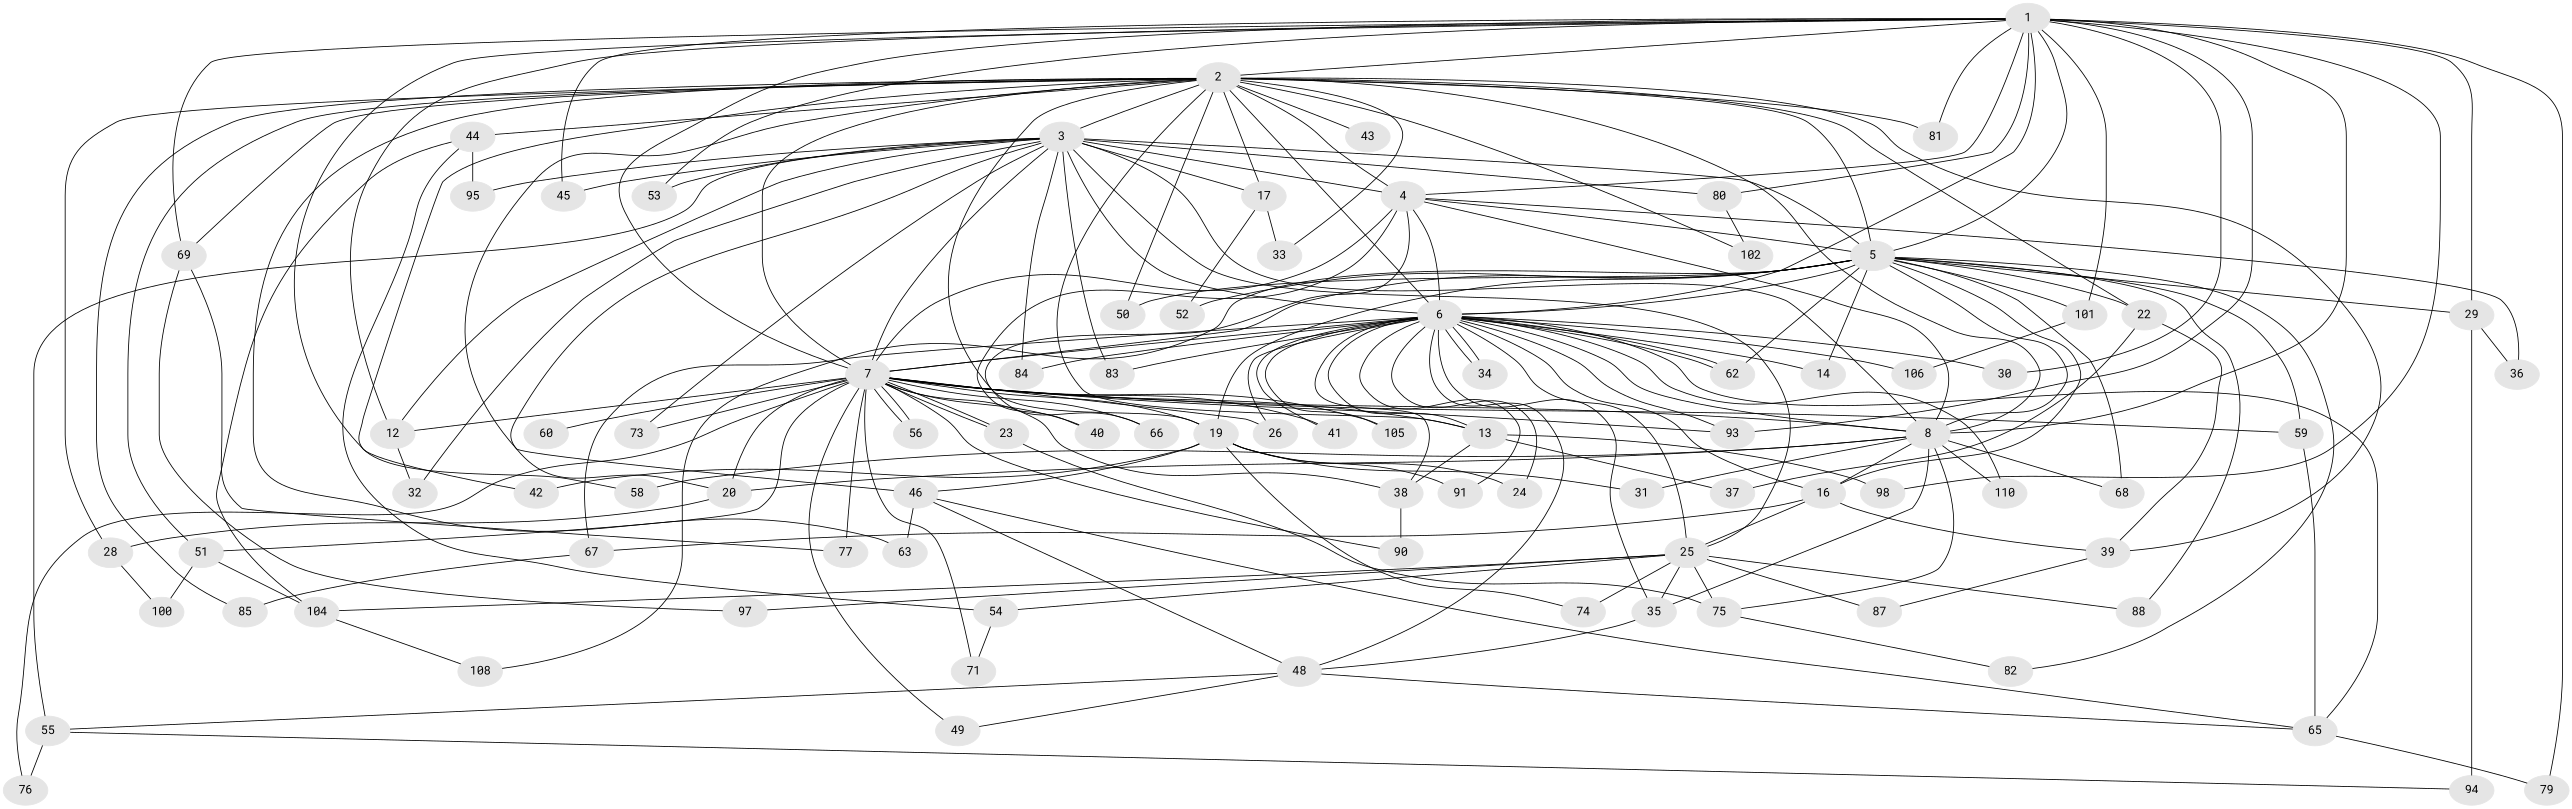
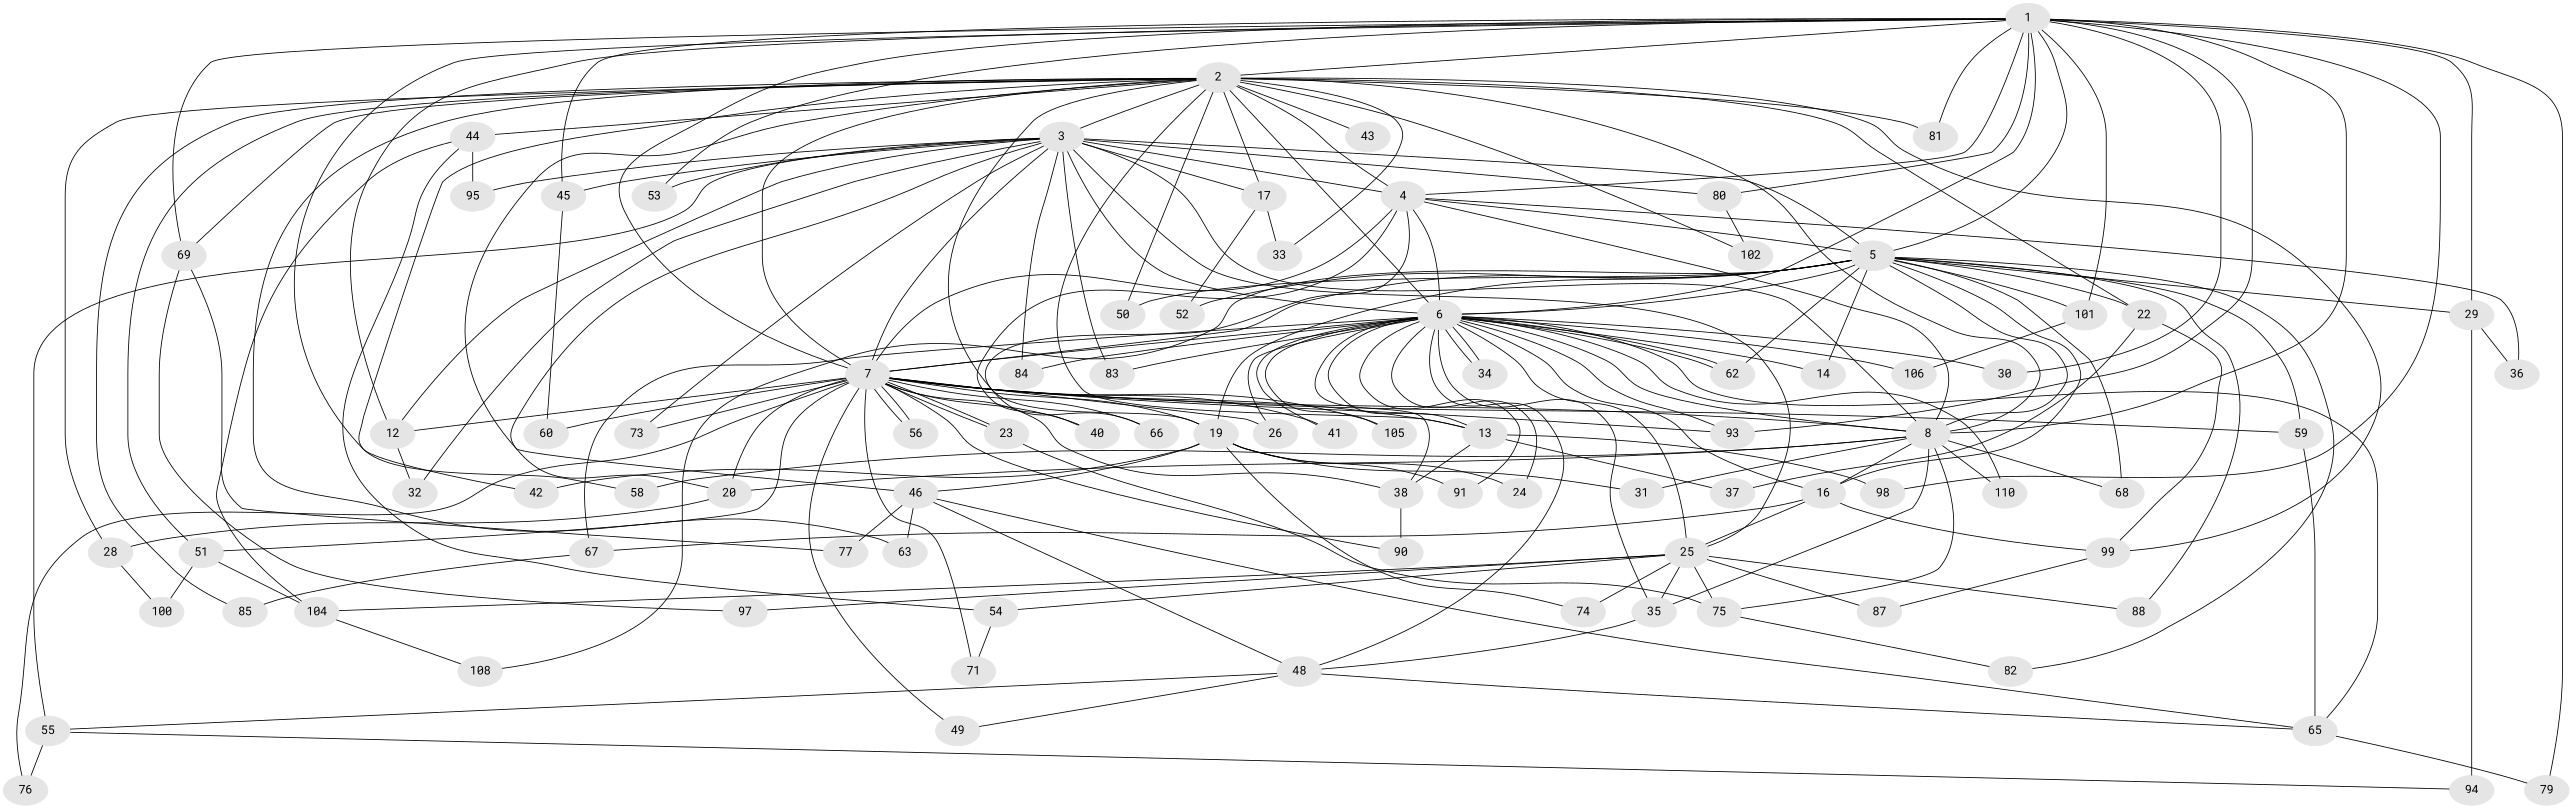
edge "2" -- "5": removed
edge "45" -- "60": added
edge "7" -- "77": now "46" -- "77"
node "39": label "39" -> "99"
